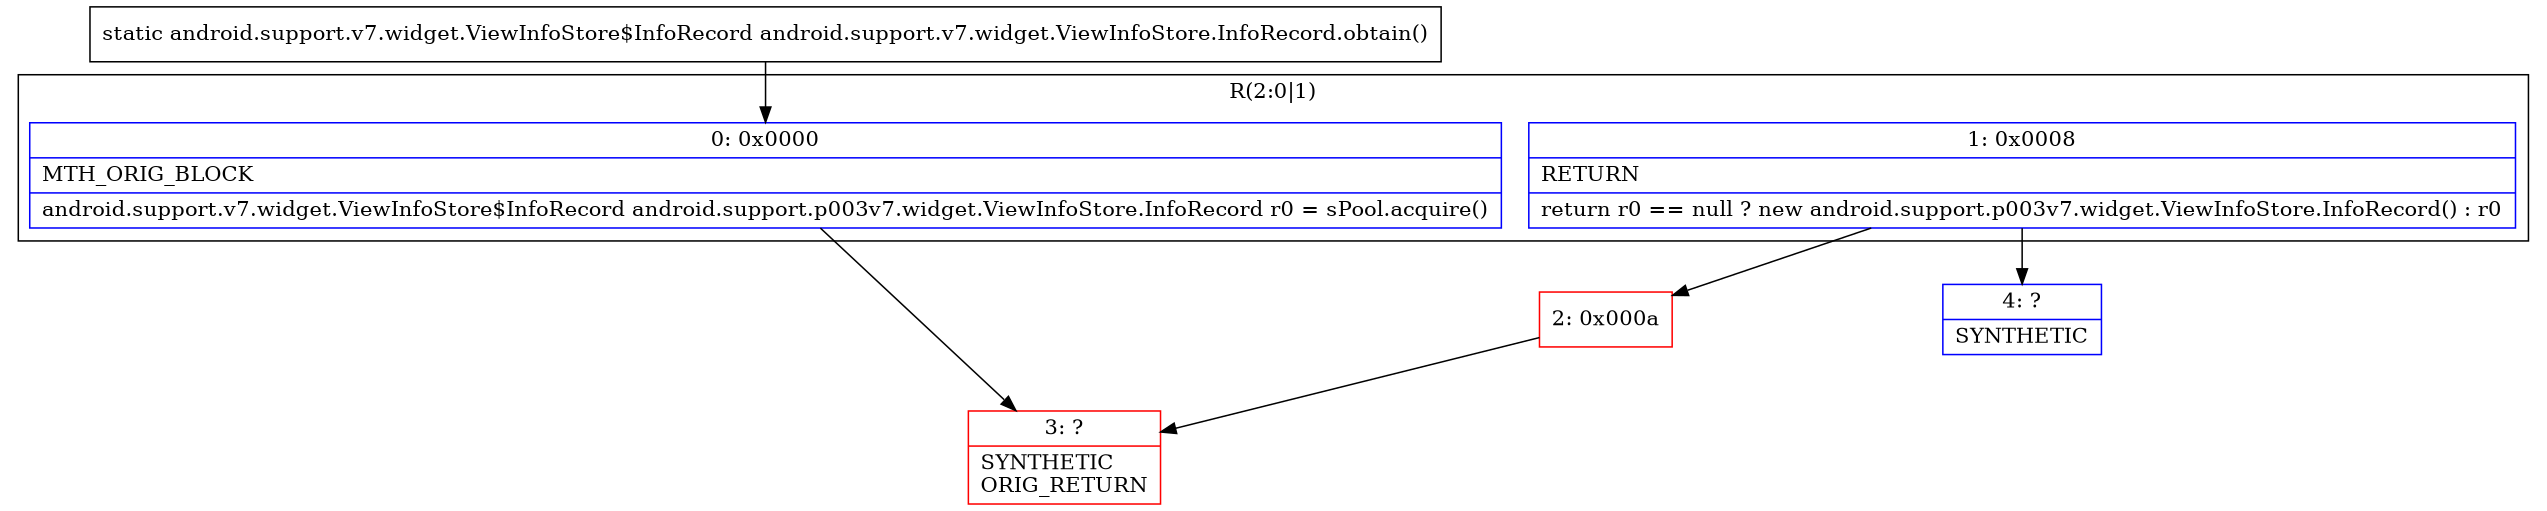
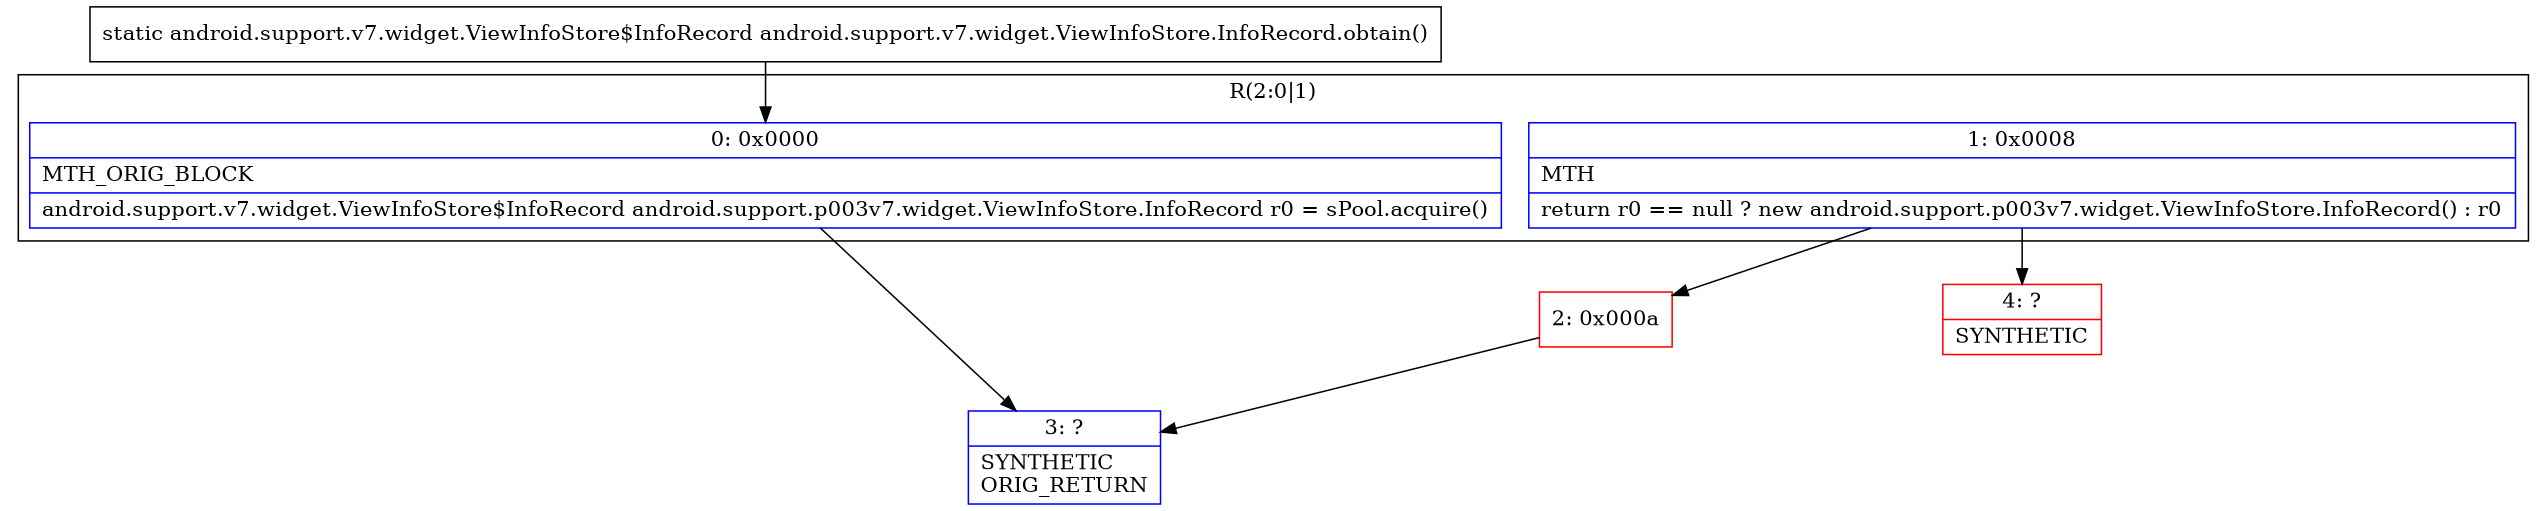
node "1: 0x0008": text "RETURN" -> "MTH"
node "4: ?": color blue -> red
node "3: ?": color red -> blue
